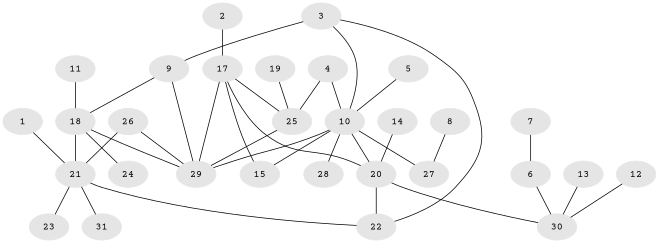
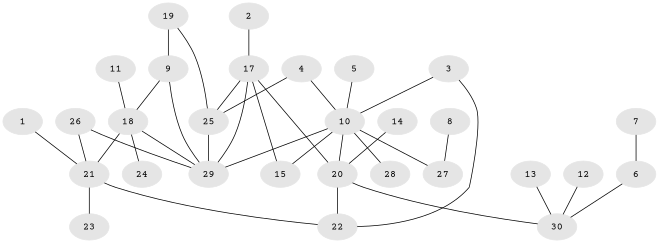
edge "3" -- "9": now "19" -- "9"
node "31": removed
